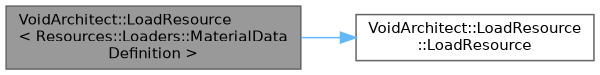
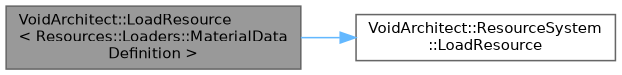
node "VoidArchitect::LoadResource ::LoadResource": label "VoidArchitect::LoadResource ::LoadResource" -> "VoidArchitect::ResourceSystem ::LoadResource"
